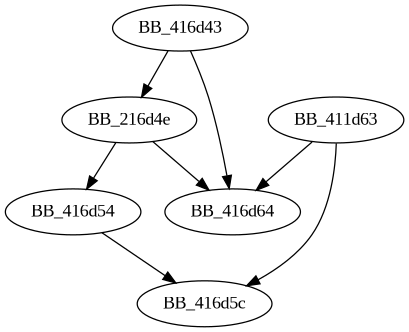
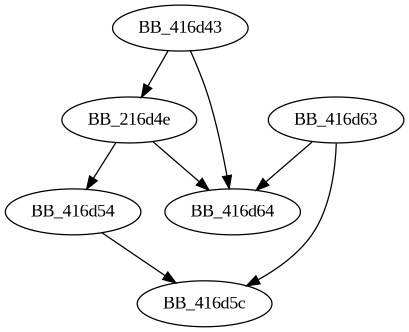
node "BB_411d63": label "BB_411d63" -> "BB_416d63"
